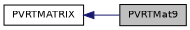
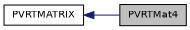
node "PVRTMat9": label "PVRTMat9" -> "PVRTMat4"
